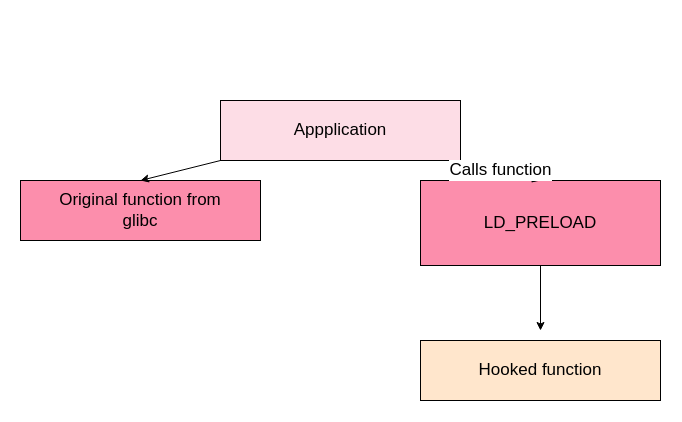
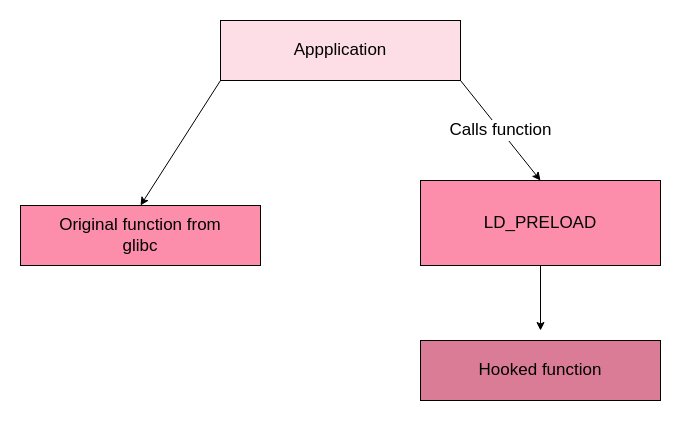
node "Appplication": moved (341, 131) -> (341, 51)
node "Original function from glibc": moved (141, 211) -> (141, 236)
node "Hooked function": fillcolor #ffe6cc -> #db7c96
